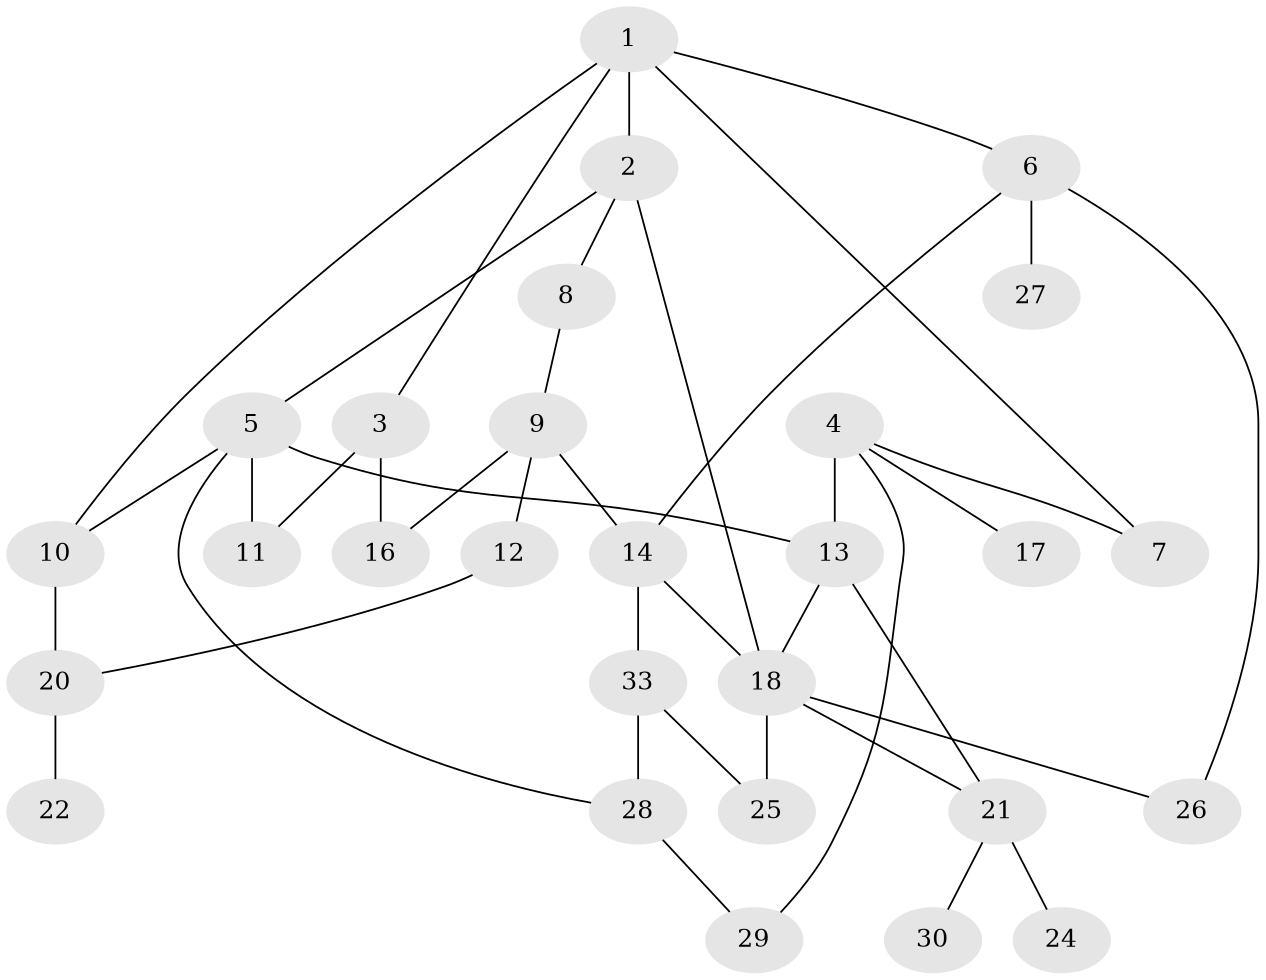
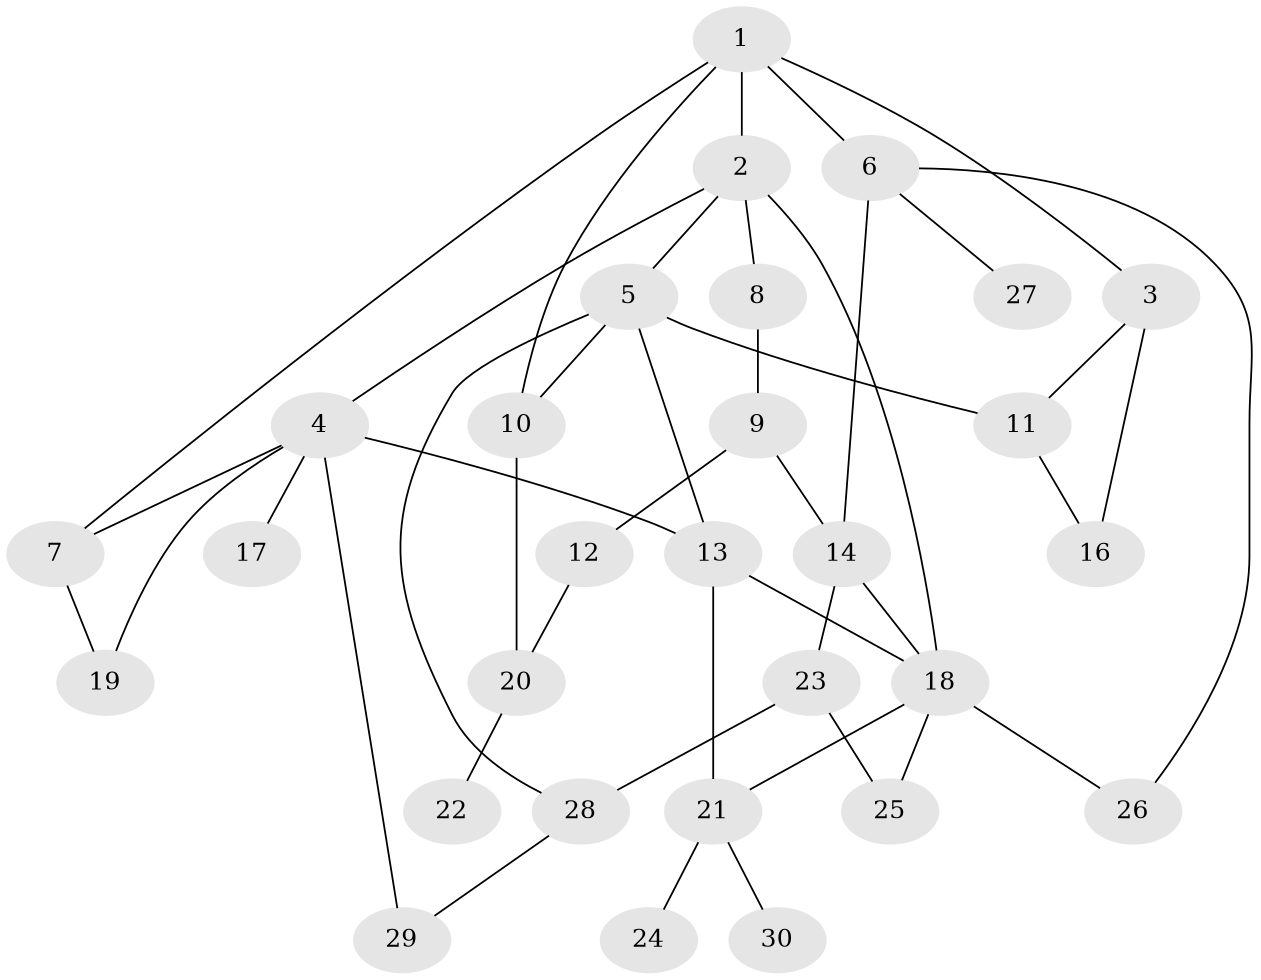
edge "2" -- "4": added
edge "9" -- "16": now "11" -- "16"
node "19": added
node "33": label "33" -> "23"
